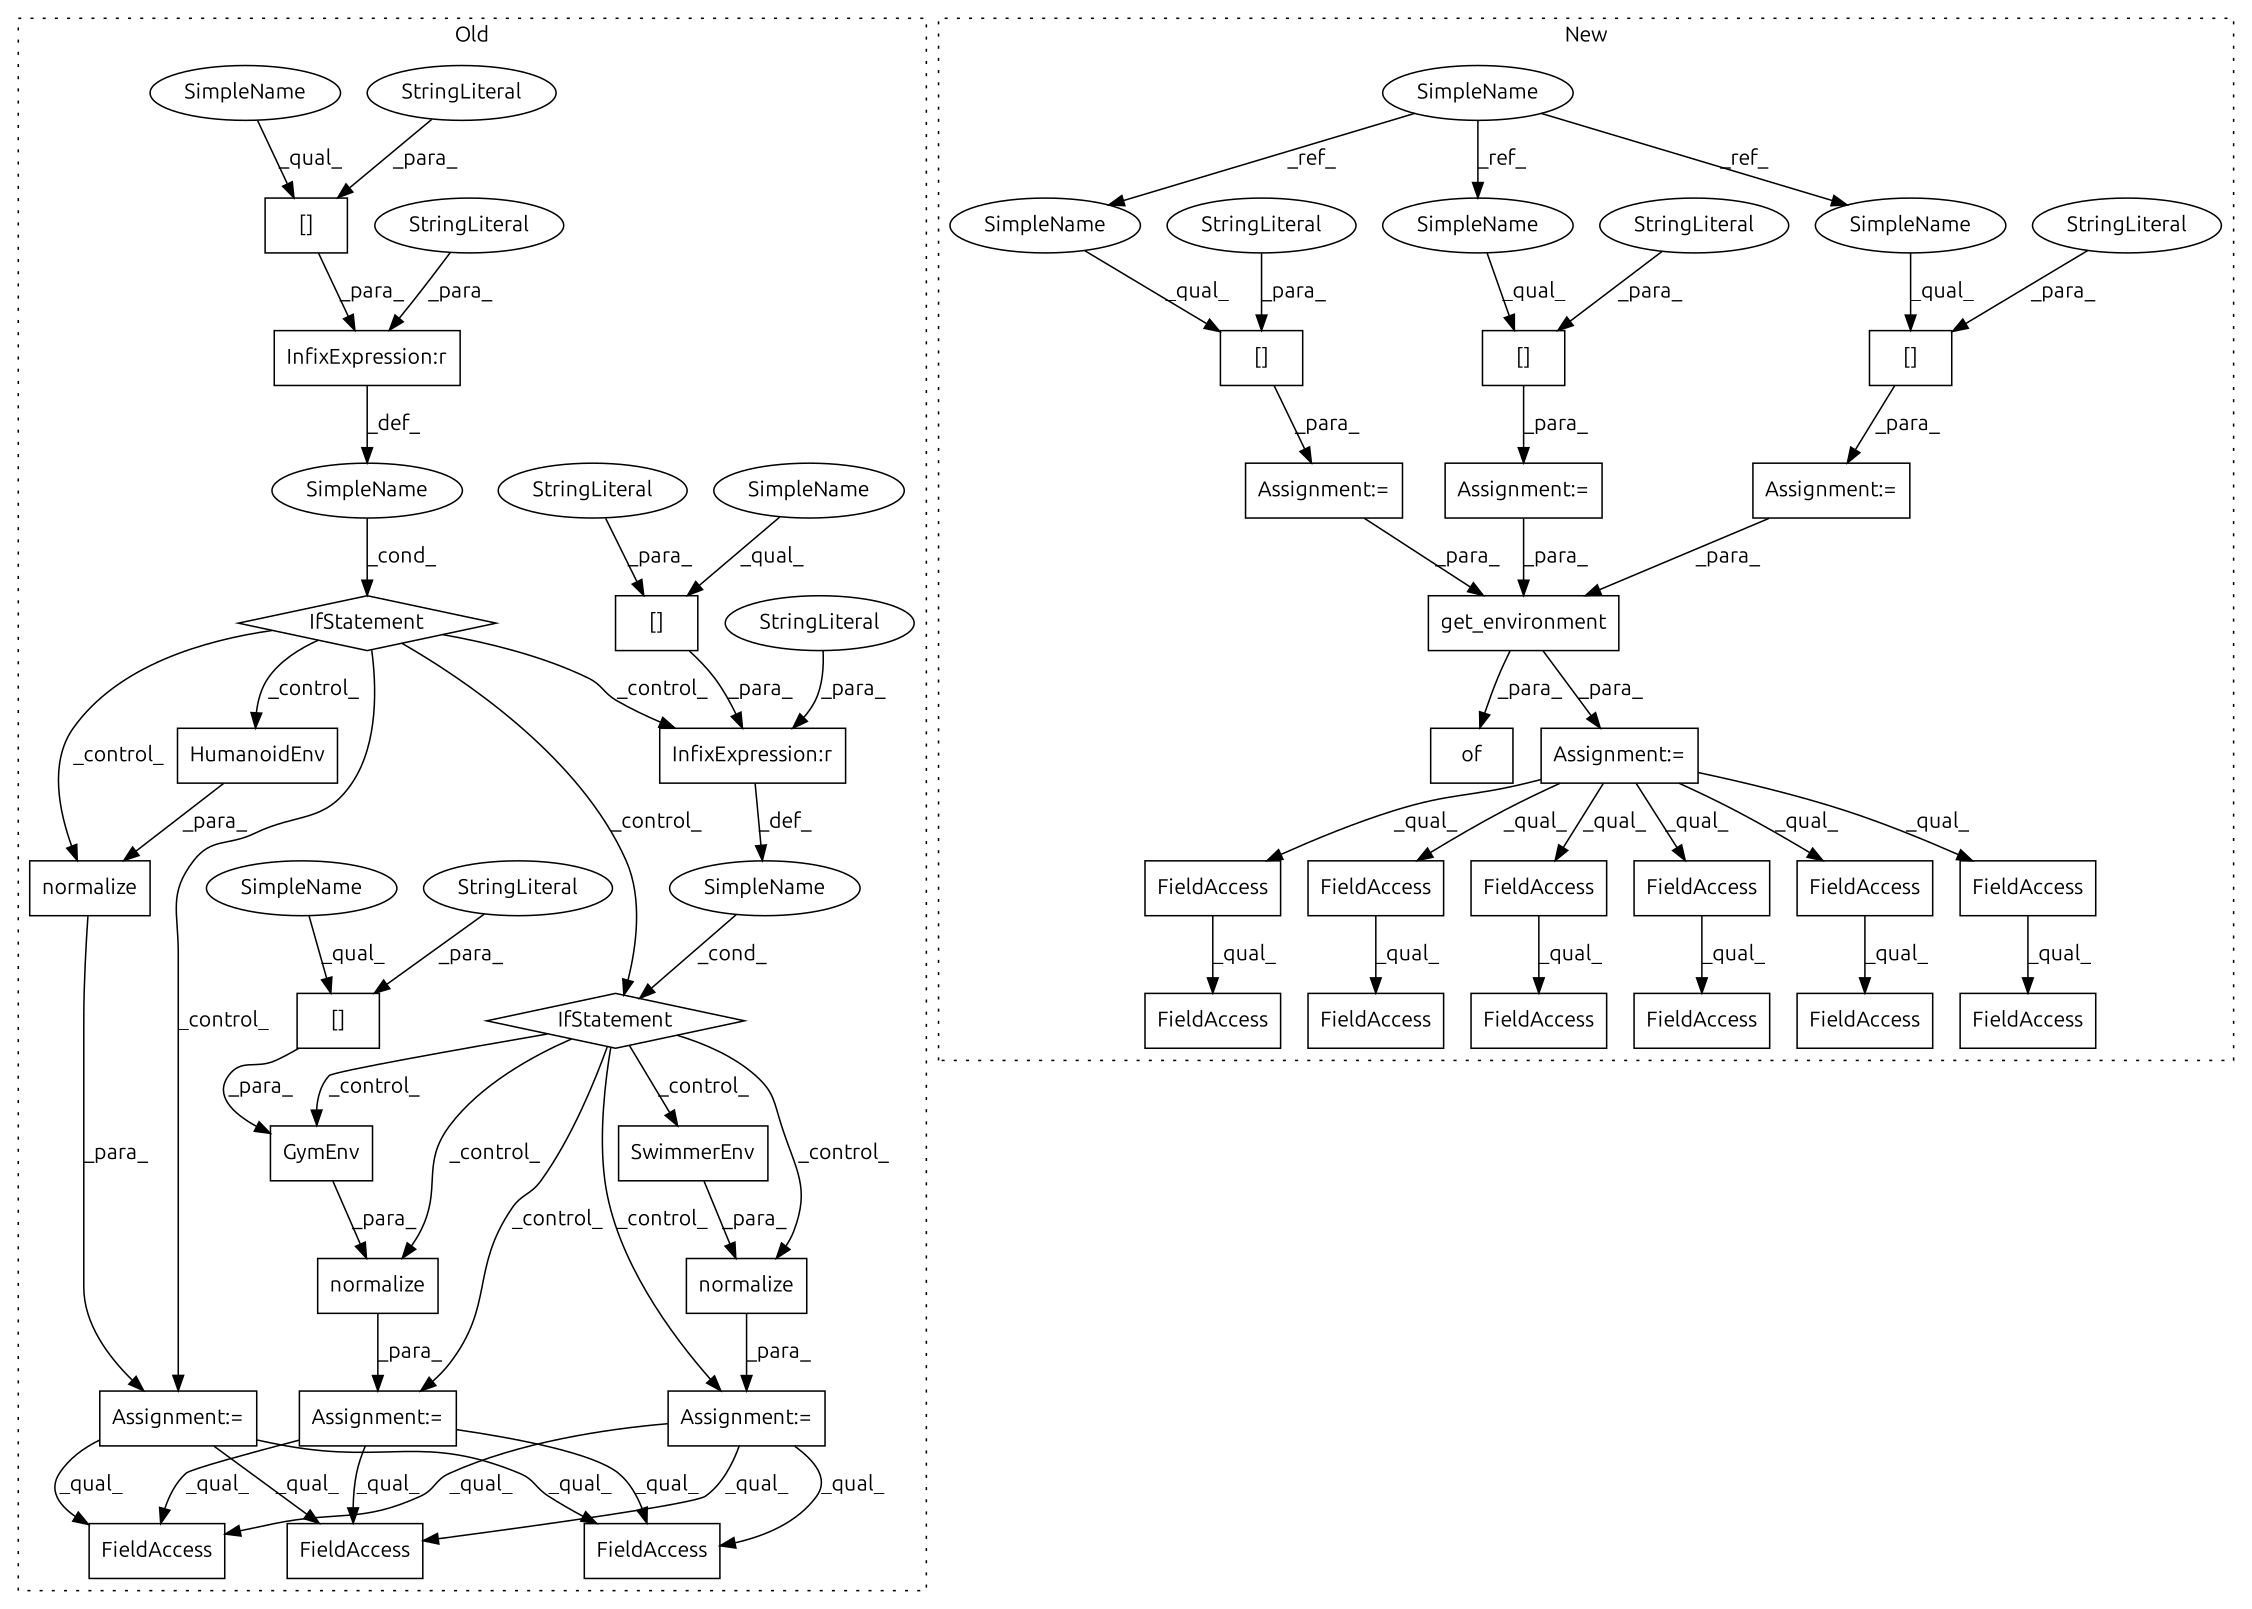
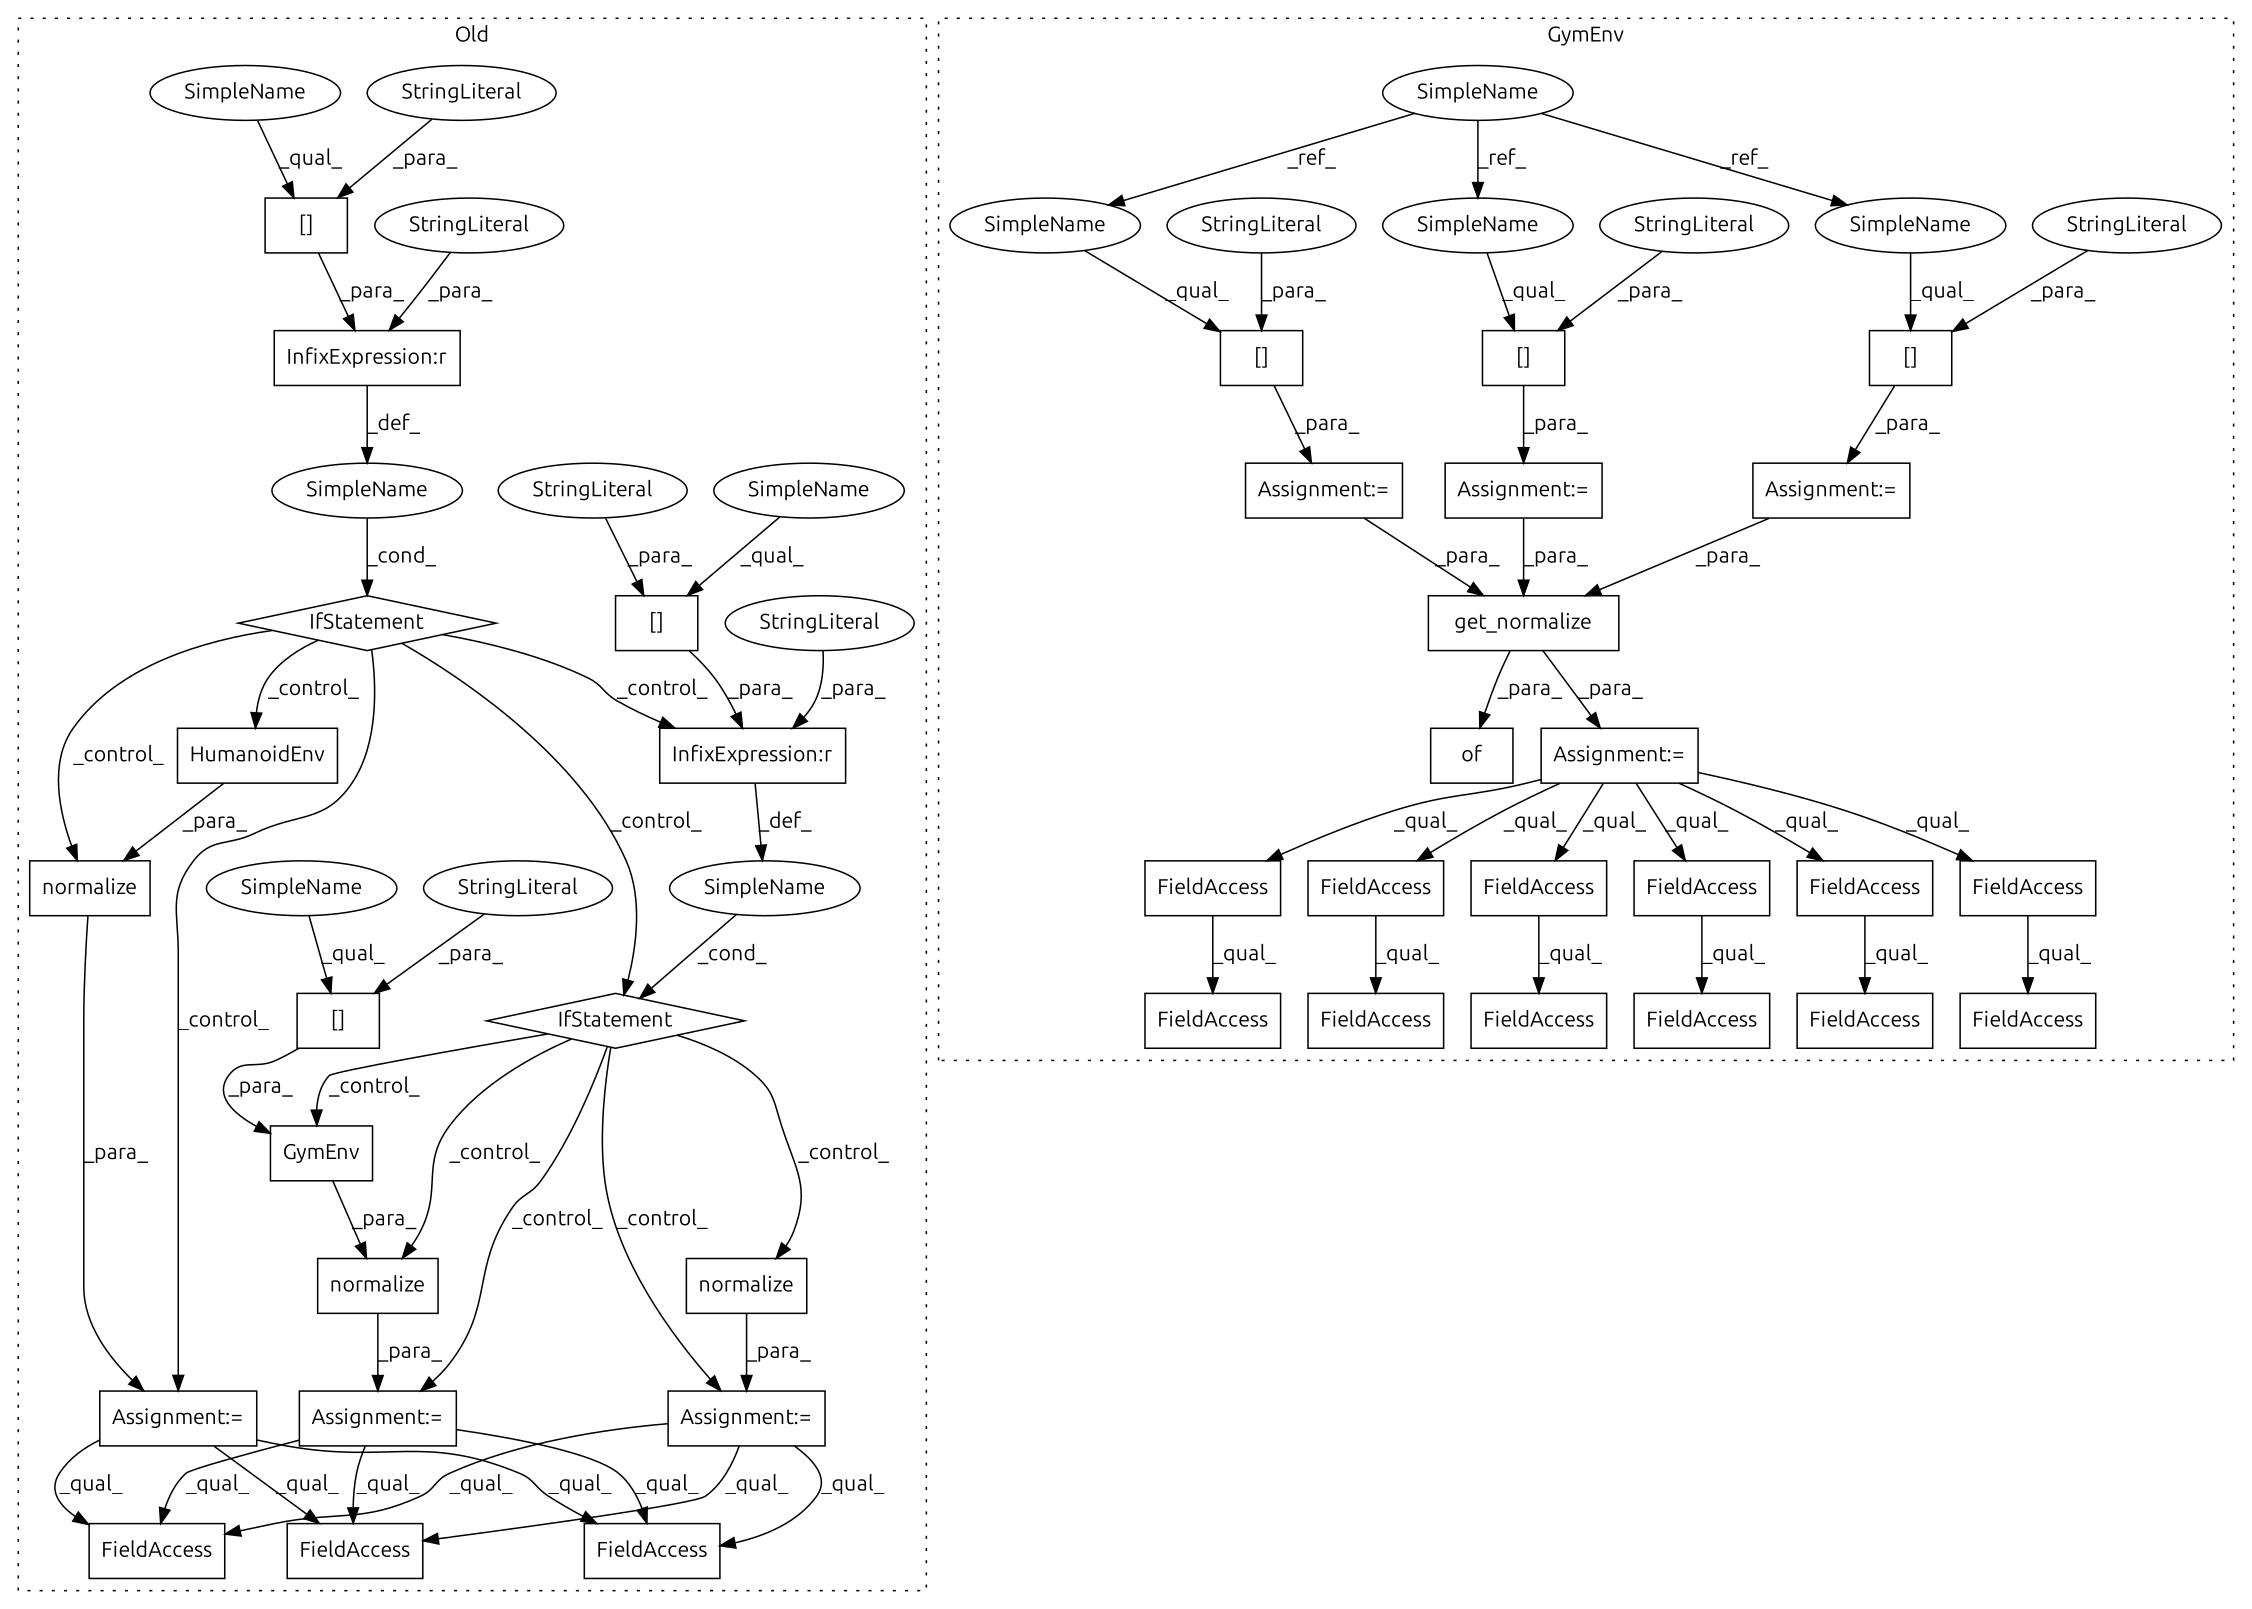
cluster "New": label "New" -> "GymEnv"
node "get_environment": label "get_environment" -> "get_normalize"
node "SwimmerEnv": removed
